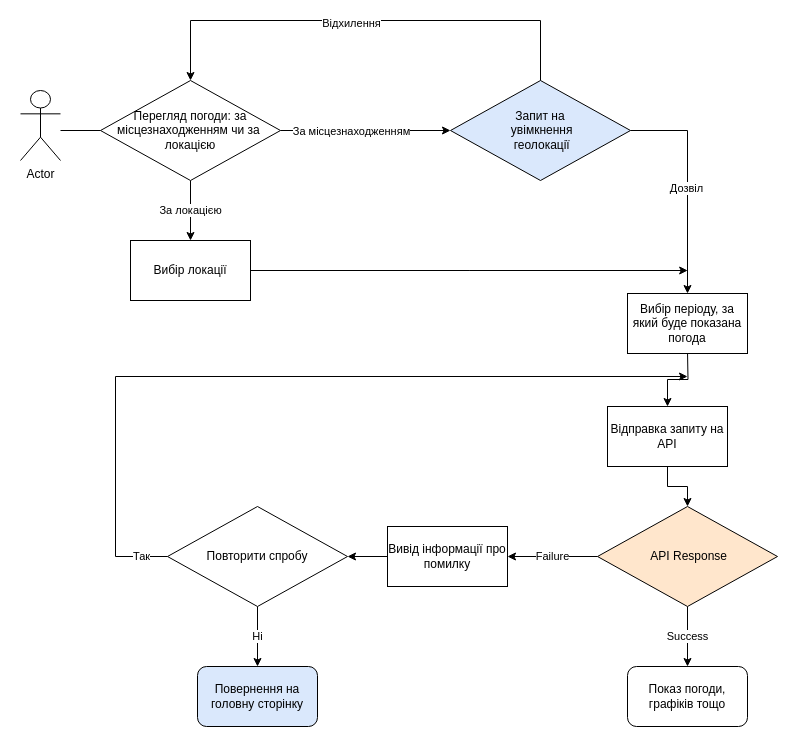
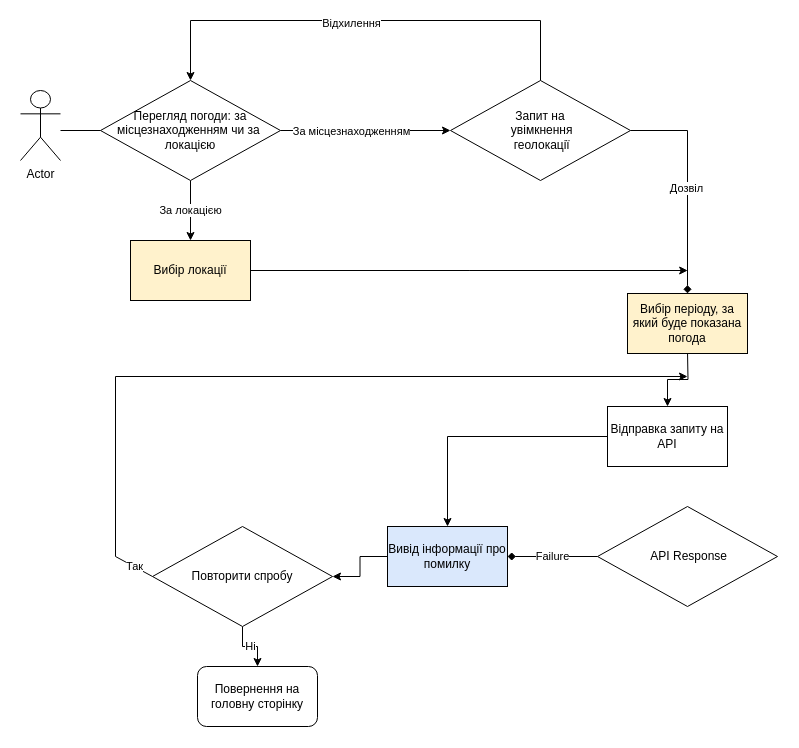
node "Запит на увімкнення геолокації": fillcolor #dae8fc -> #ffffff
node "Вибір локації": fillcolor #ffffff -> #fff2cc
edge "Запит на увімкнення геолокації" -> "Вибір періоду, за який буде показана погода": arrowhead classic -> diamond
node "Вибір періоду, за який буде показана погода": fillcolor #ffffff -> #fff2cc
edge "Відправка запиту на API" -> "API Response": now "Відправка запиту на API" -> "Вивід інформації про помилку"
node "Повторити спробу": moved (258, 557) -> (243, 577)
node "Вивід інформації про помилку": fillcolor #ffffff -> #dae8fc
edge "API Response" -> "Вивід інформації про помилку": arrowhead classic -> diamond
node "API Response": fillcolor #ffe6cc -> #ffffff
edge "API Response" -> "Показ погоди, графіків тощо": removed, label "Success"
node "Повернення на головну сторінку": fillcolor #dae8fc -> #ffffff
node "Показ погоди, графіків тощо": removed
